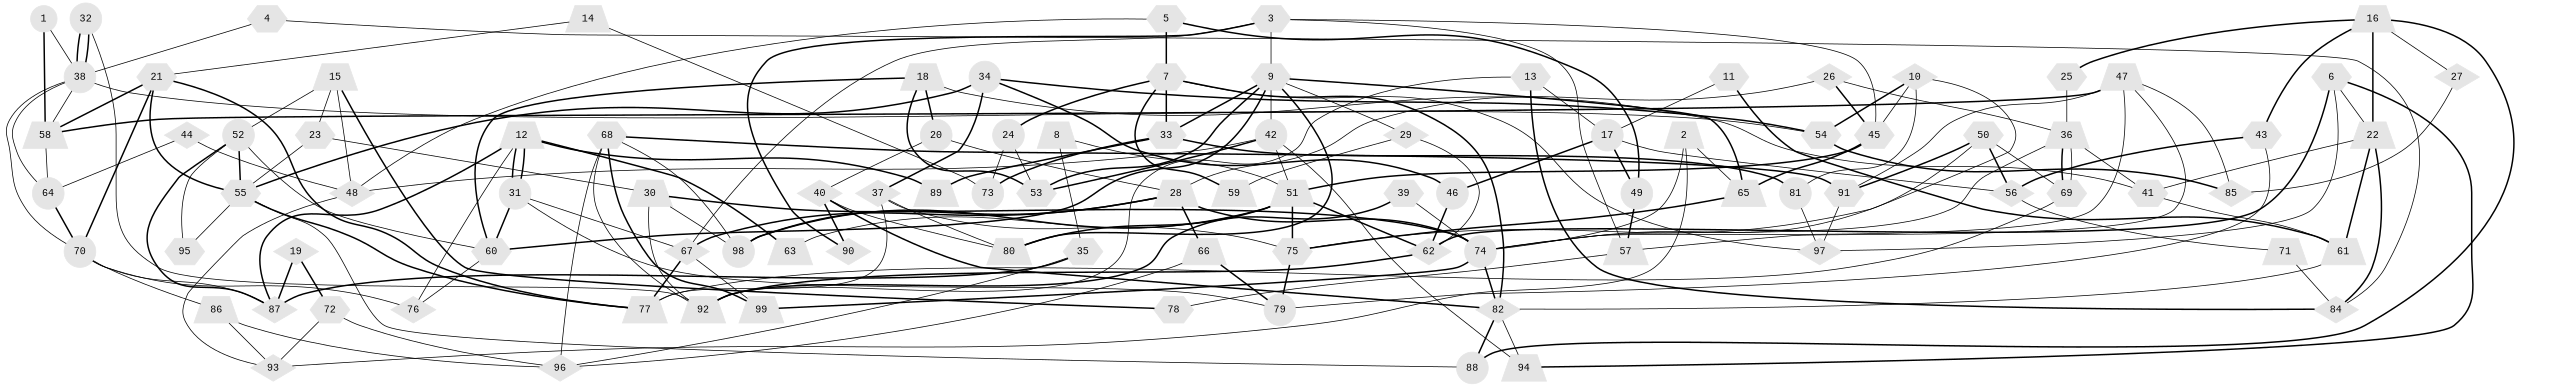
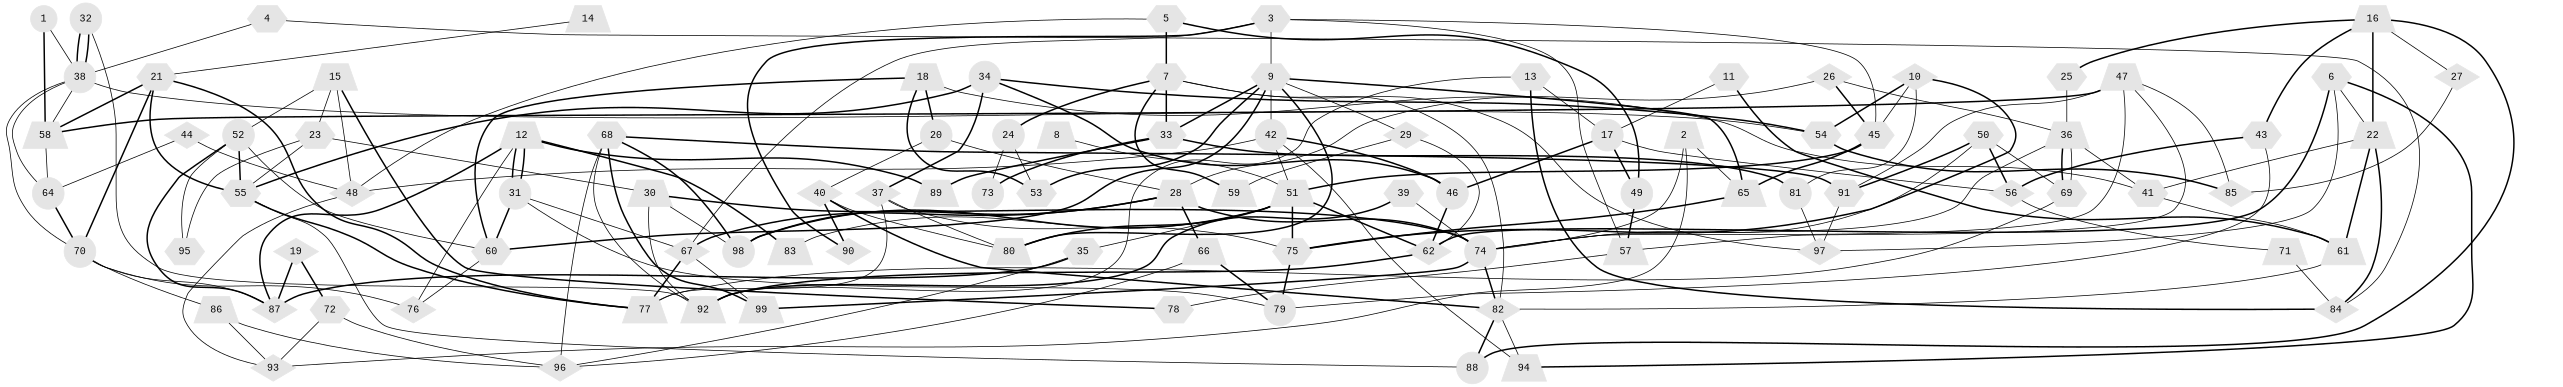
edge "14" -- "73": removed
edge "7" -- "82": style bold -> solid
edge "42" -- "53": now "42" -- "46"
edge "68" -- "98": style solid -> bold
edge "8" -- "35": now "51" -- "35"
edge "55" -- "95": now "23" -- "95"
edge "10" -- "75": style solid -> bold
node "63": label "63" -> "83"
